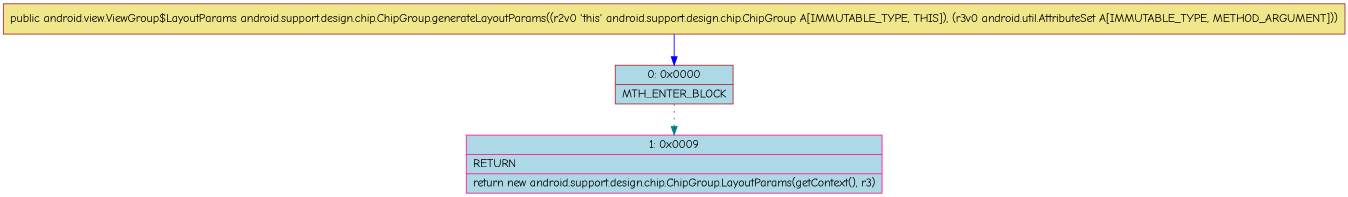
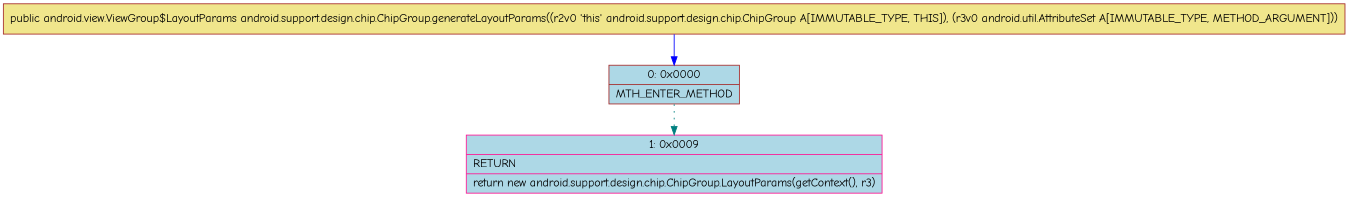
node "0: 0x0000": text "MTH_ENTER_BLOCK" -> "MTH_ENTER_METHOD"
